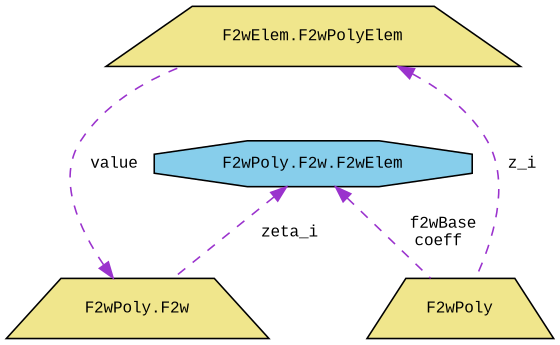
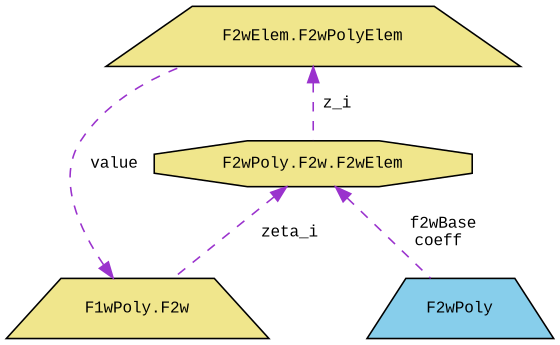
edge "F2wPoly" -> "F2wElem.F2wPolyElem": now "F2wPoly.F2w.F2wElem" -> "F2wElem.F2wPolyElem"
node "F2wPoly.F2w.F2wElem": fillcolor skyblue -> khaki
node "F2wPoly.F2w": label "F2wPoly.F2w" -> "F1wPoly.F2w"
node "F2wPoly": fillcolor khaki -> skyblue
